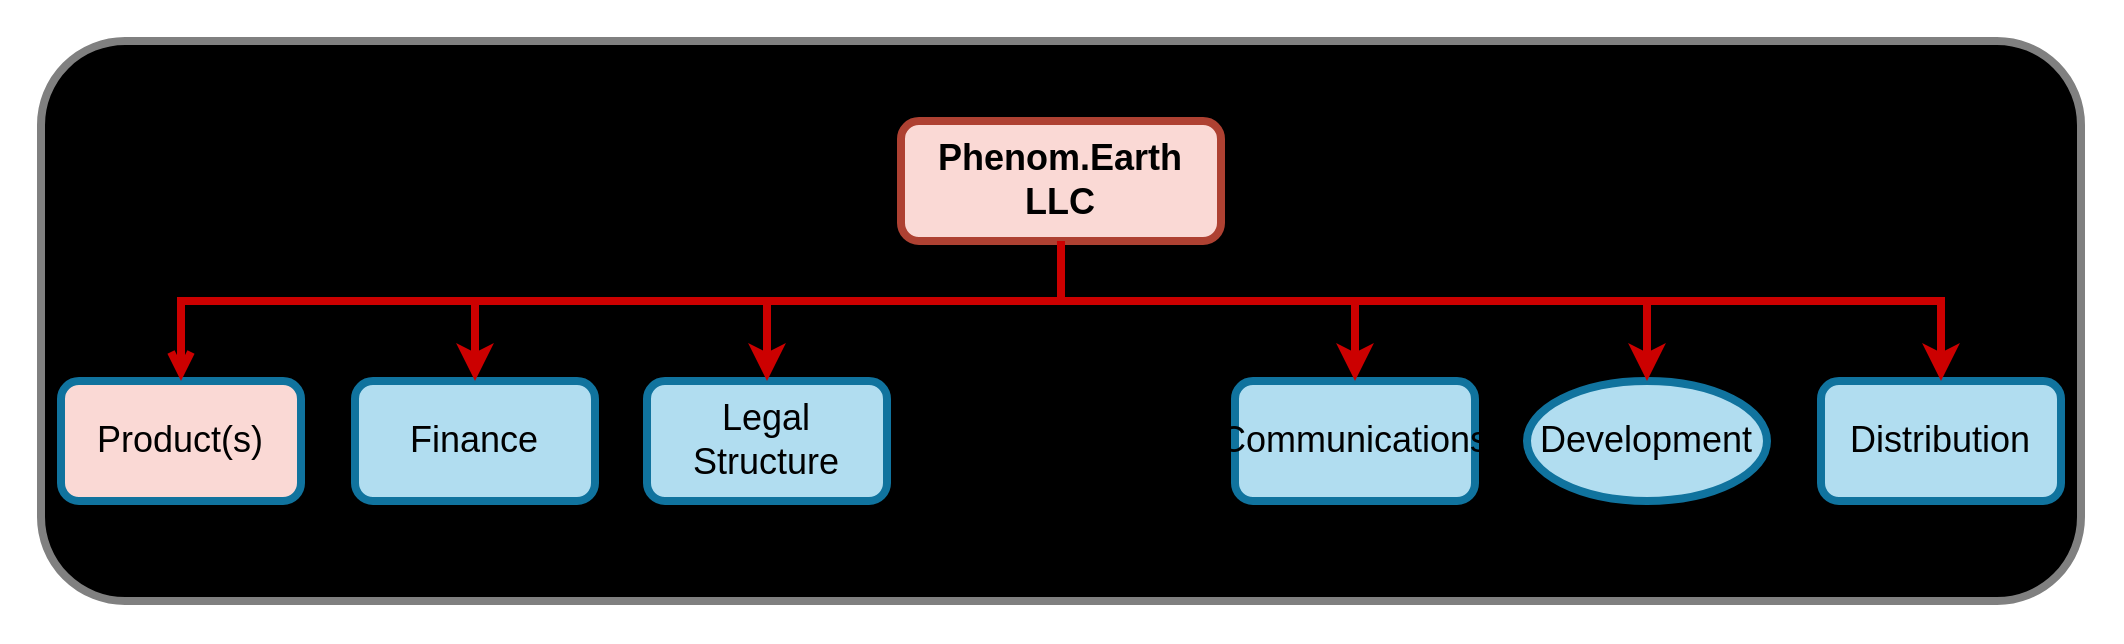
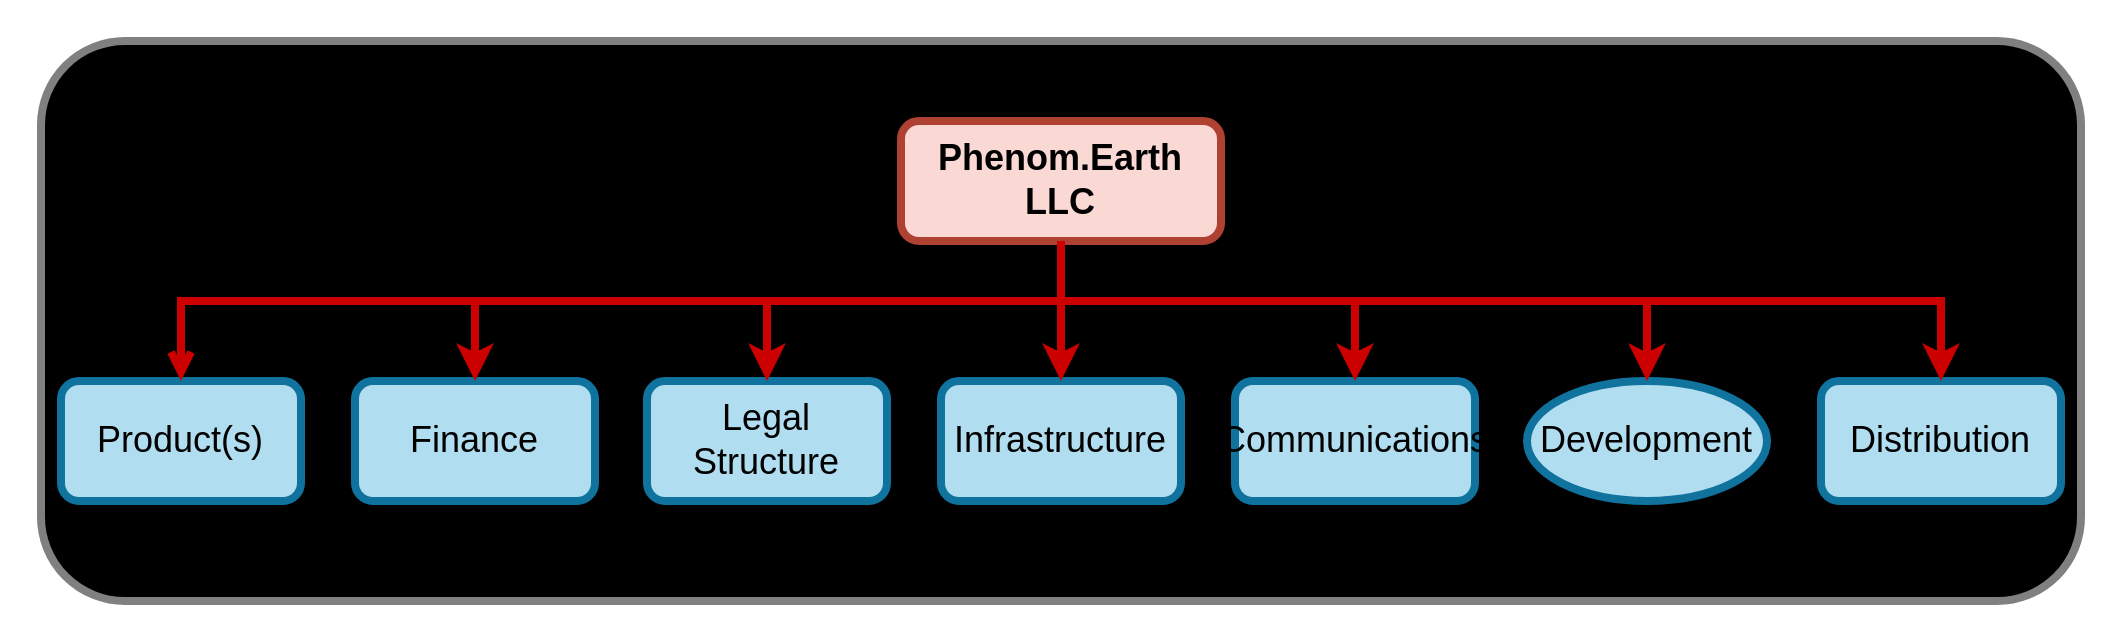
edge "Phenom.Earth LLC" -> "Infrastructure": added
node "Product(s)": fillcolor #fad9d5 -> #b1ddf0
node "Infrastructure": added
